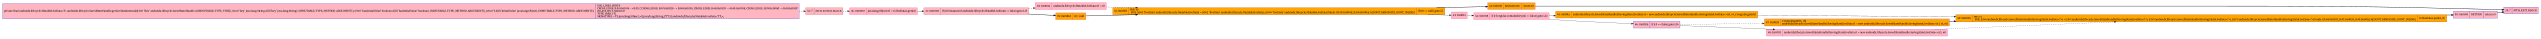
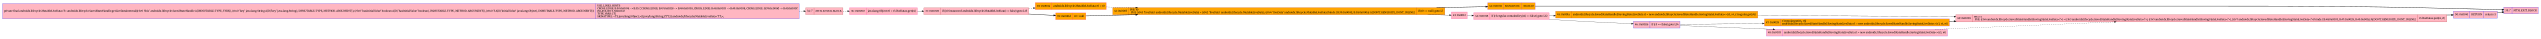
node "38: 0x000a": fillcolor lightpink -> orange
node "50: 0x0041": text "return r5" -> "return r1"
node "49: 0x0038": fillcolor orange -> lightpink
edge "46: 0x0026" -> "47: 0x0028": style dashed -> solid
